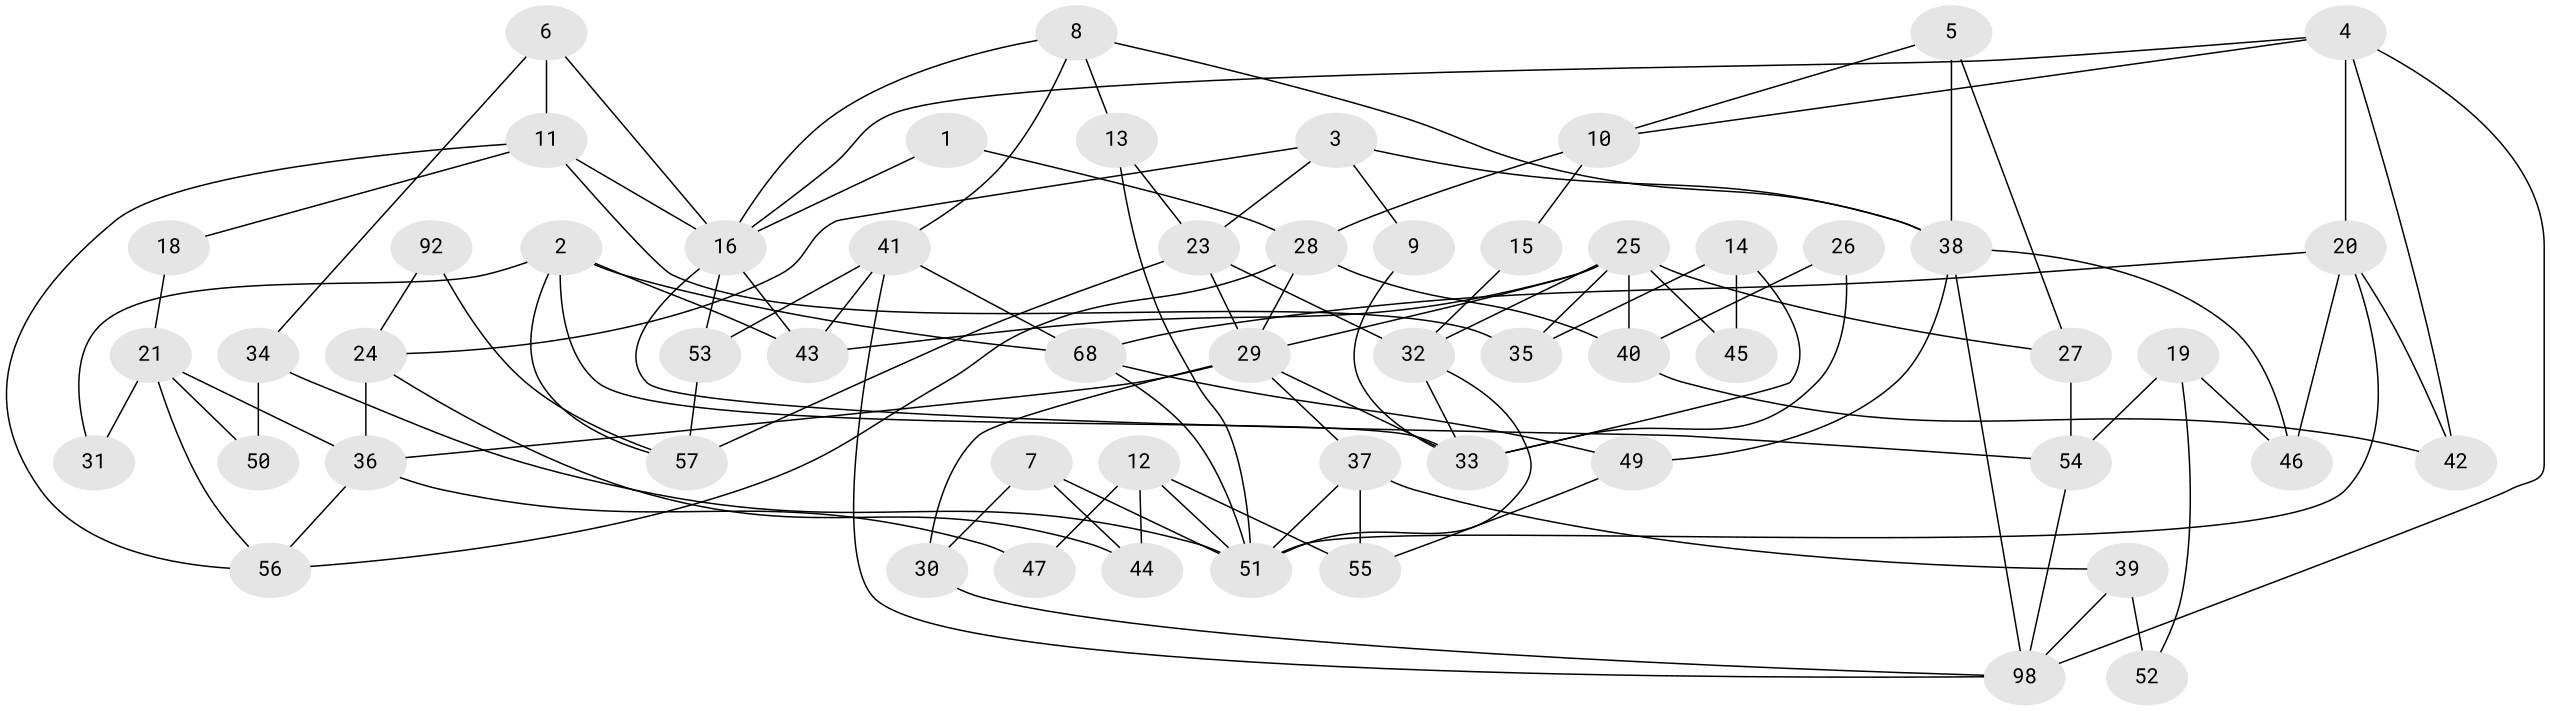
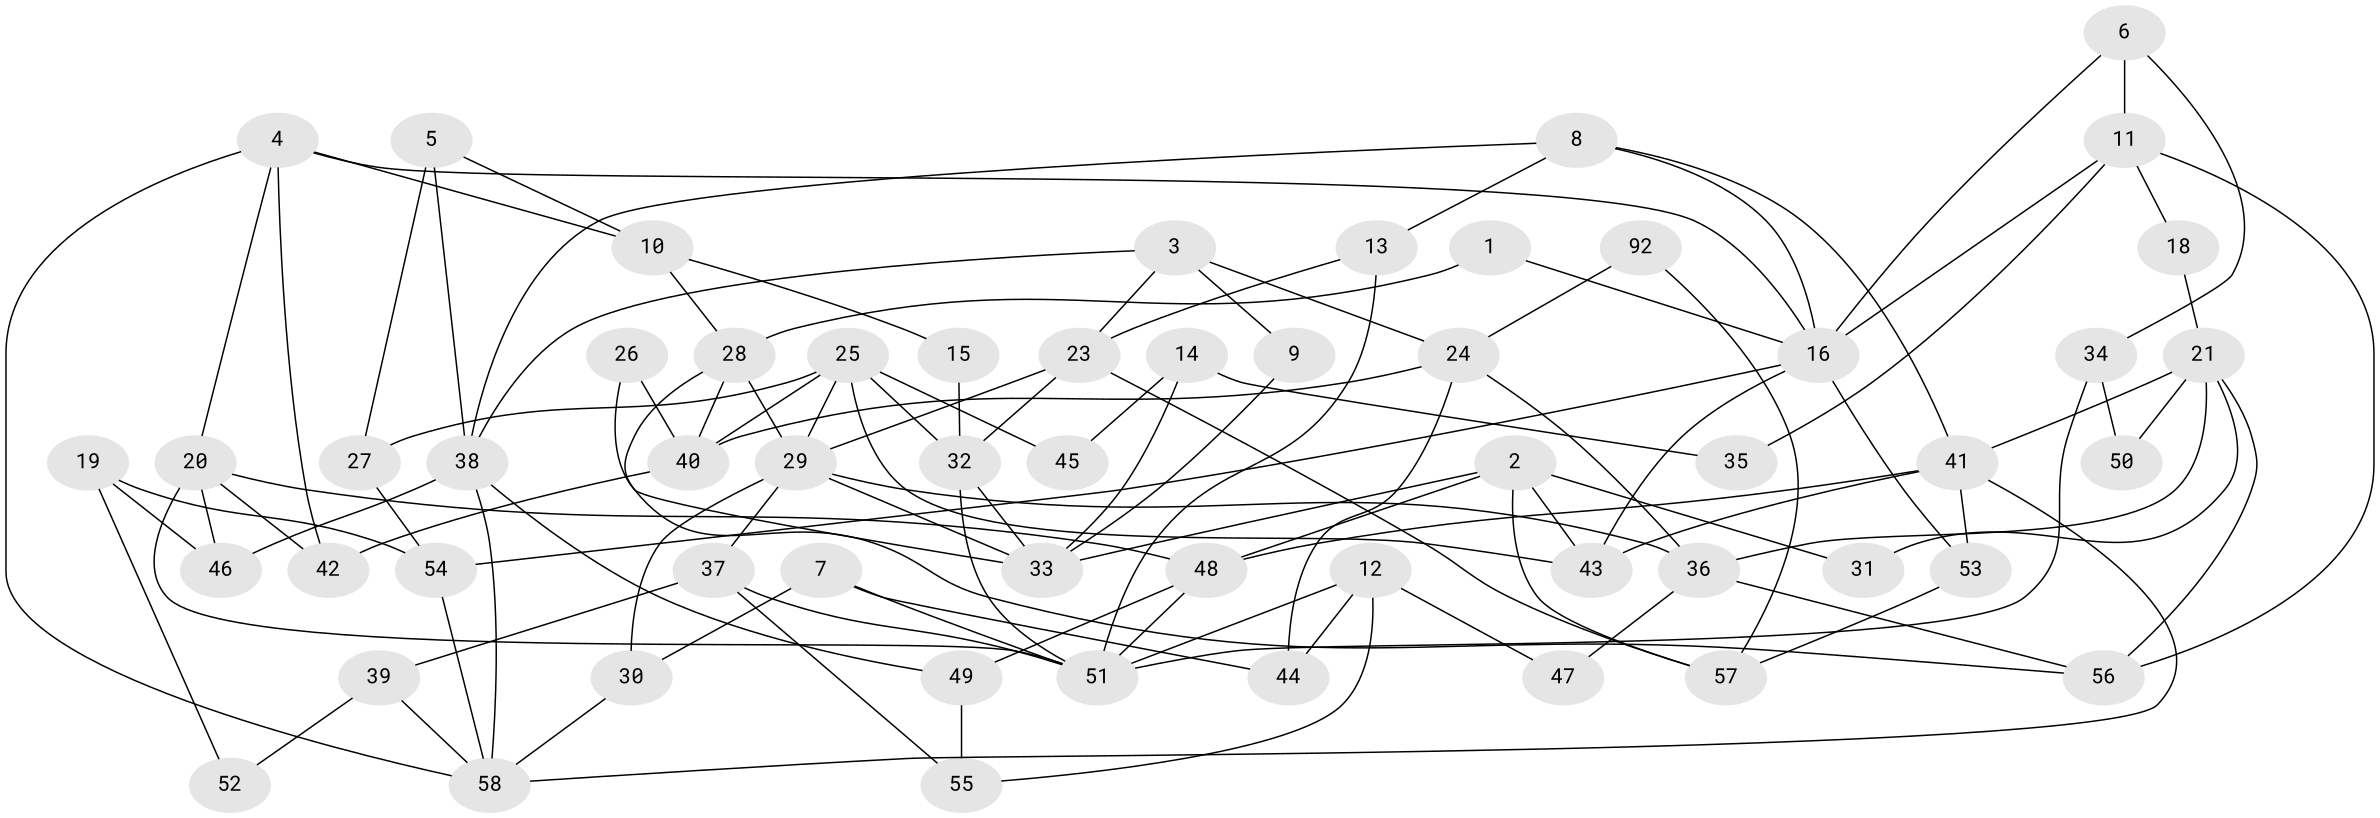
edge "25" -- "35": removed
node "68": label "68" -> "48"
edge "24" -- "40": added
edge "21" -- "41": added
node "98": label "98" -> "58"
